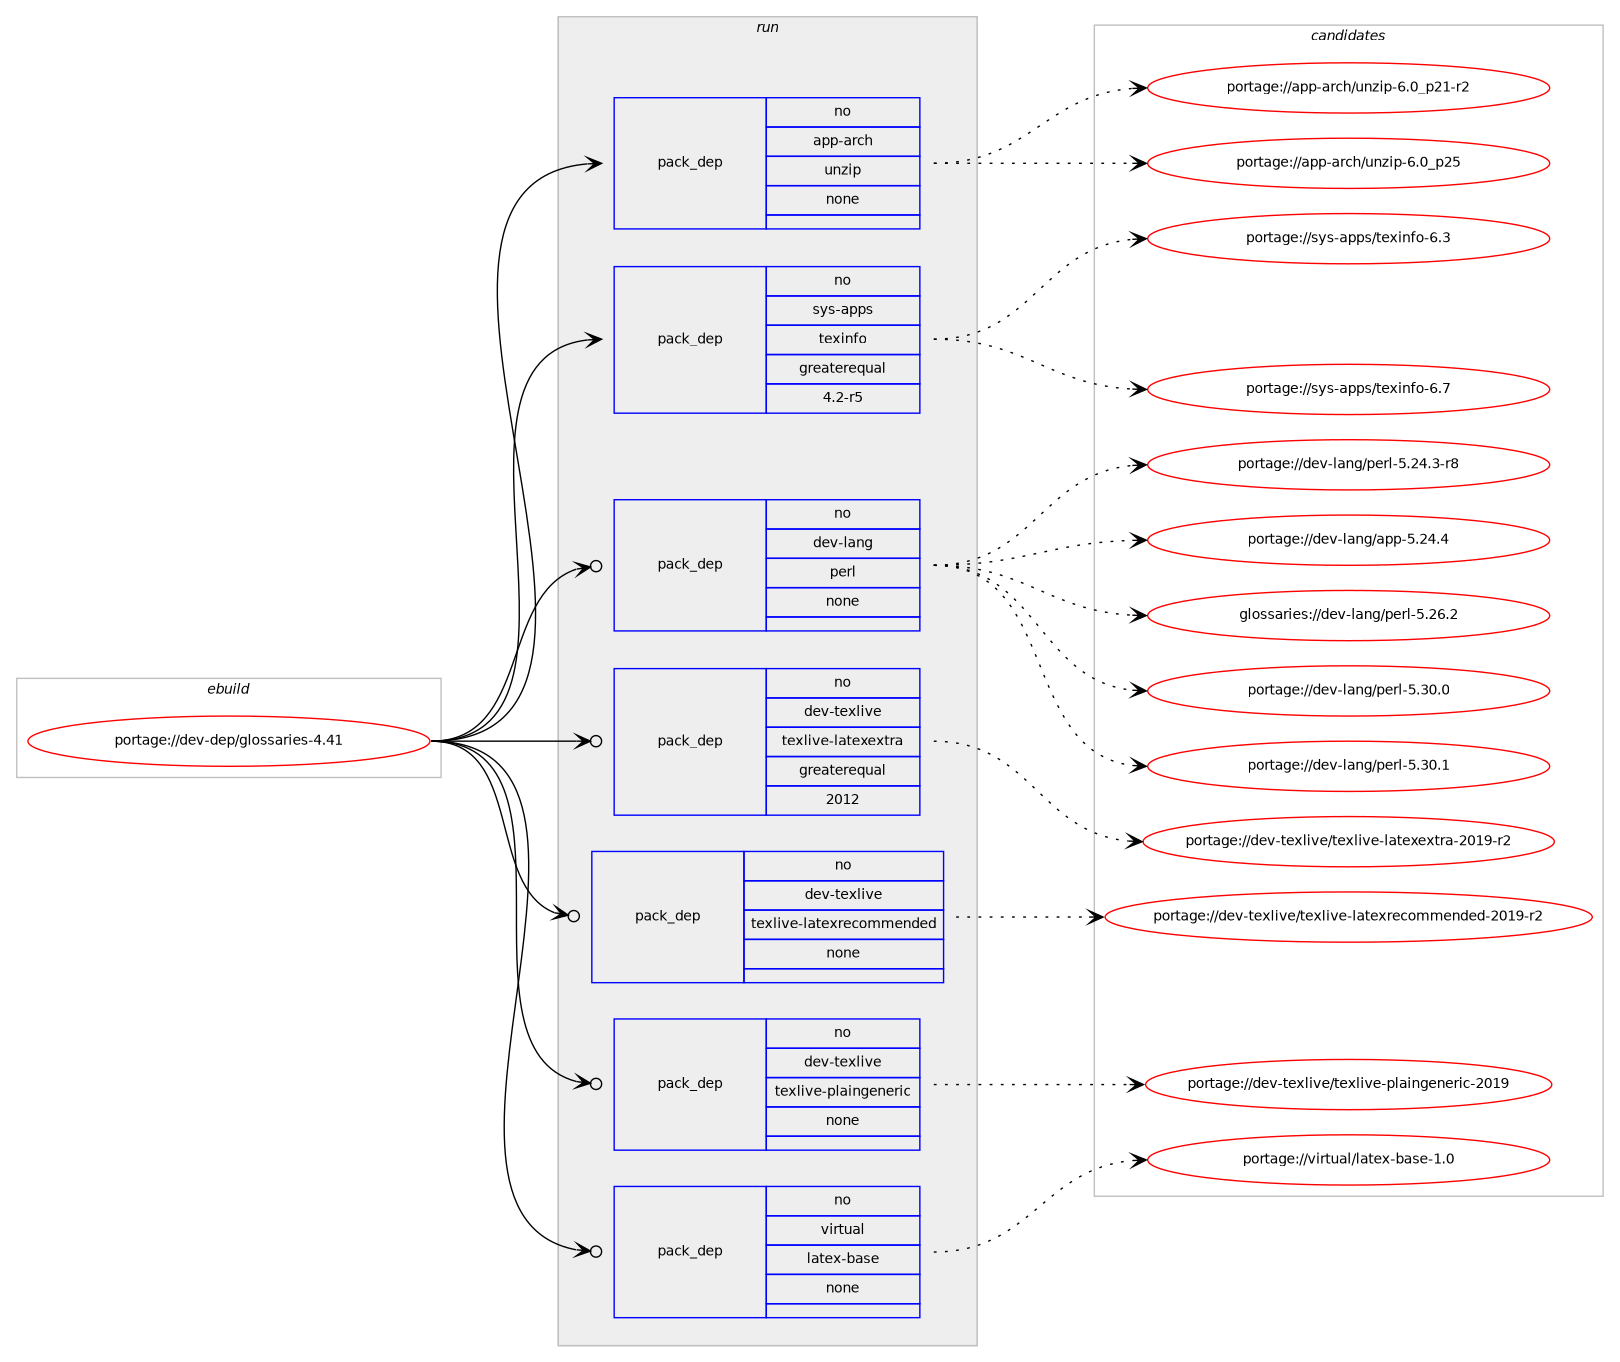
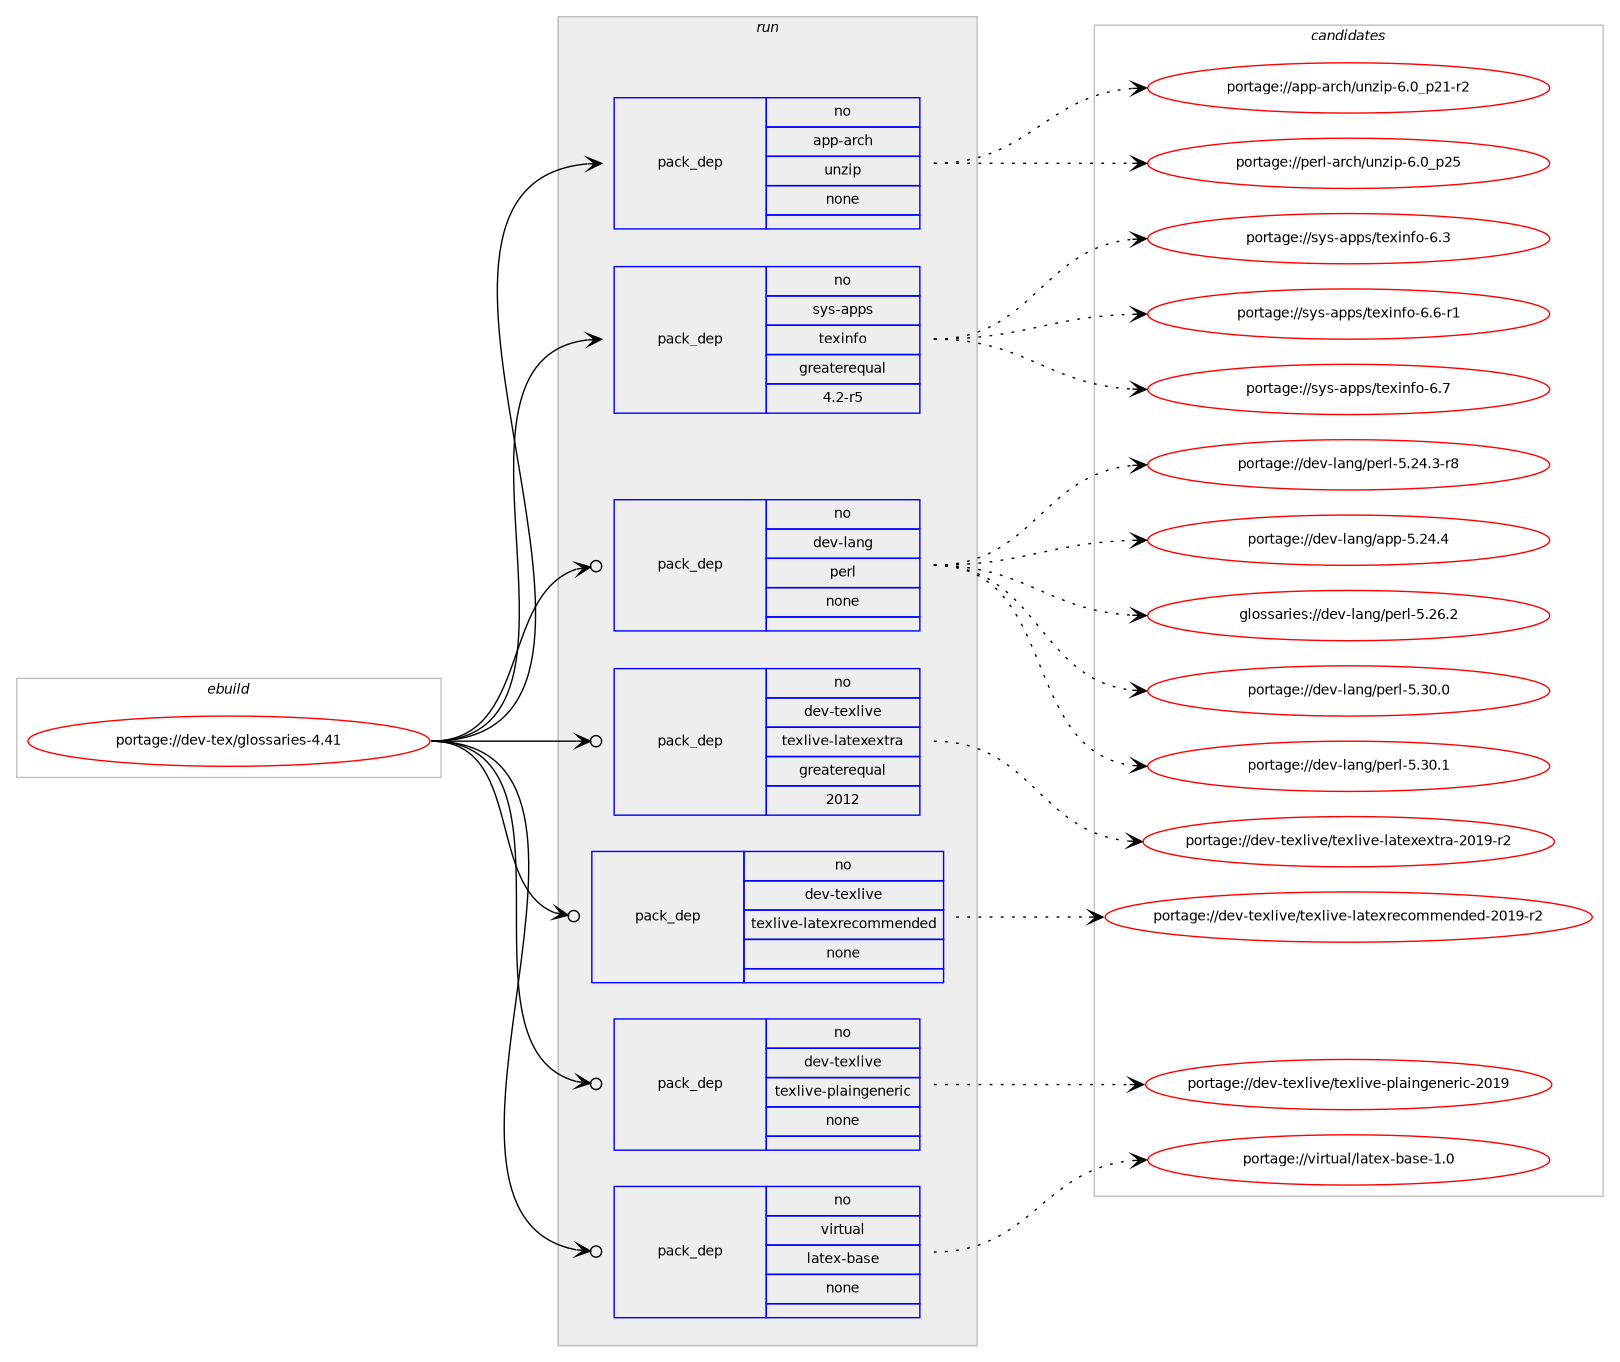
node "portage://app-arch/unzip-6.0_p25": label "portage://app-arch/unzip-6.0_p25" -> "portage://perl-arch/unzip-6.0_p25"
node "portage://sys-apps/texinfo-6.6-r1": added
node "portage://dev-dep/glossaries-4.41": label "portage://dev-dep/glossaries-4.41" -> "portage://dev-tex/glossaries-4.41"
